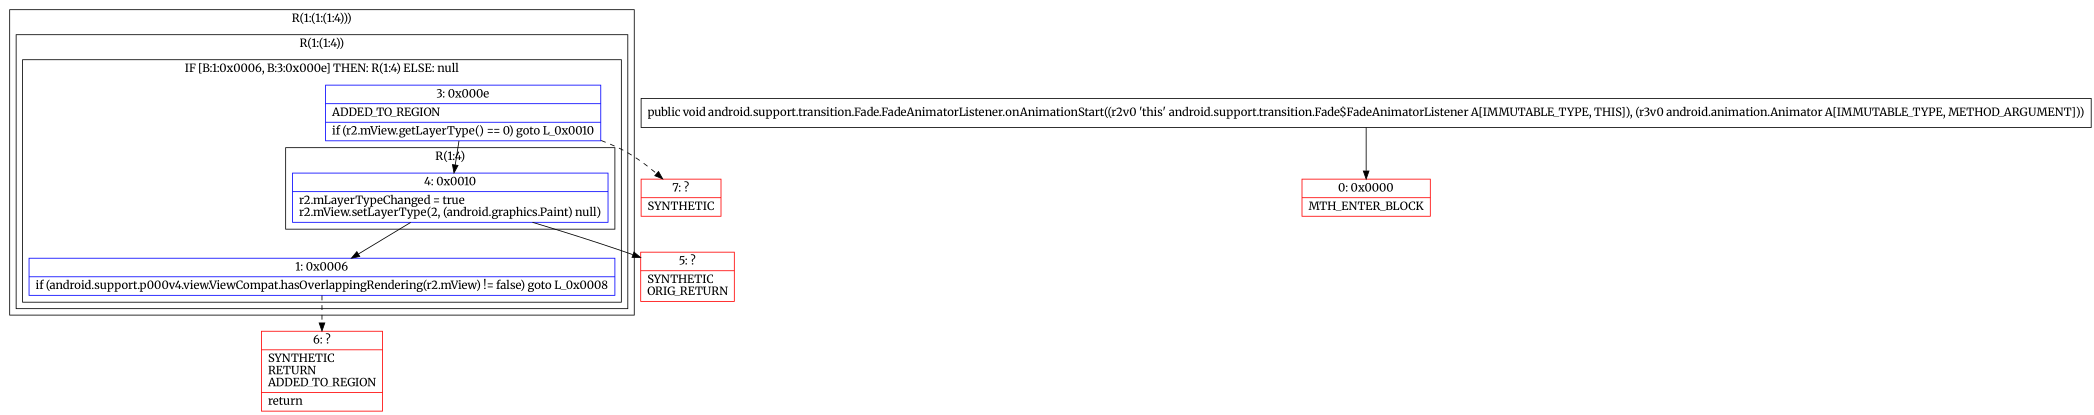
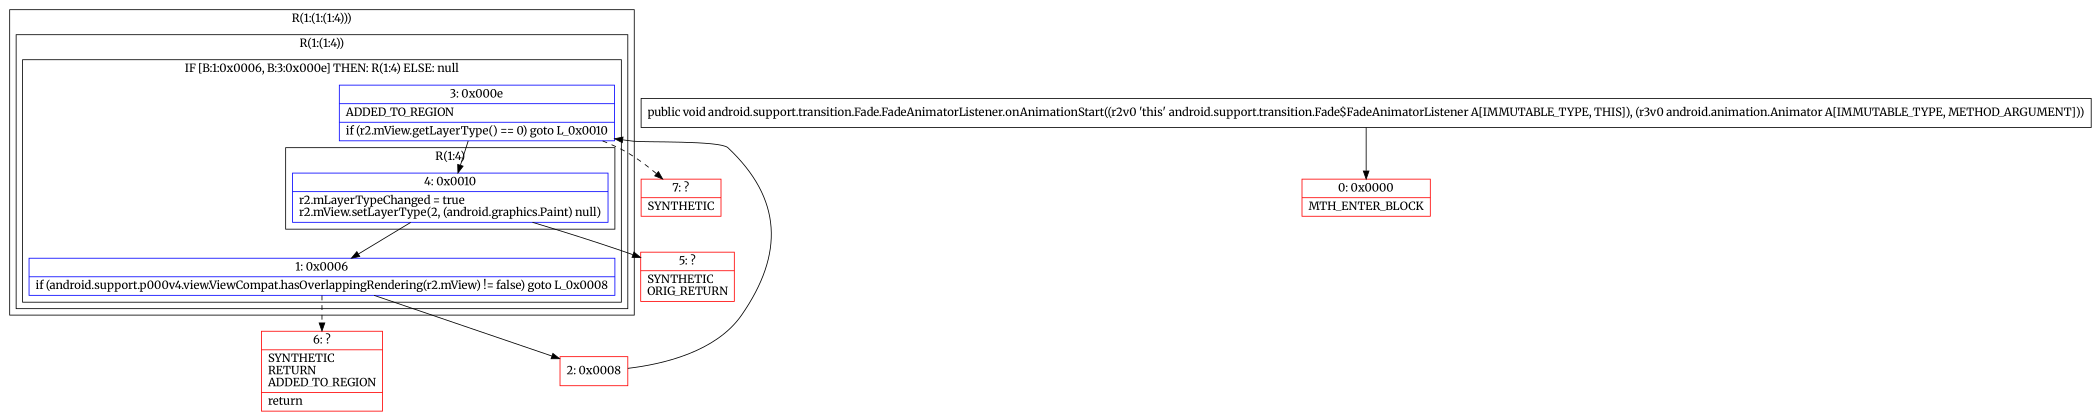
node "2: 0x0008": added
